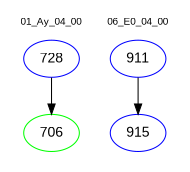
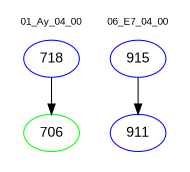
cluster "06_E0_04_00": label "06_E0_04_00" -> "06_E7_04_00"
node "728": label "728" -> "718"
edge "911" -> "915": reversed
